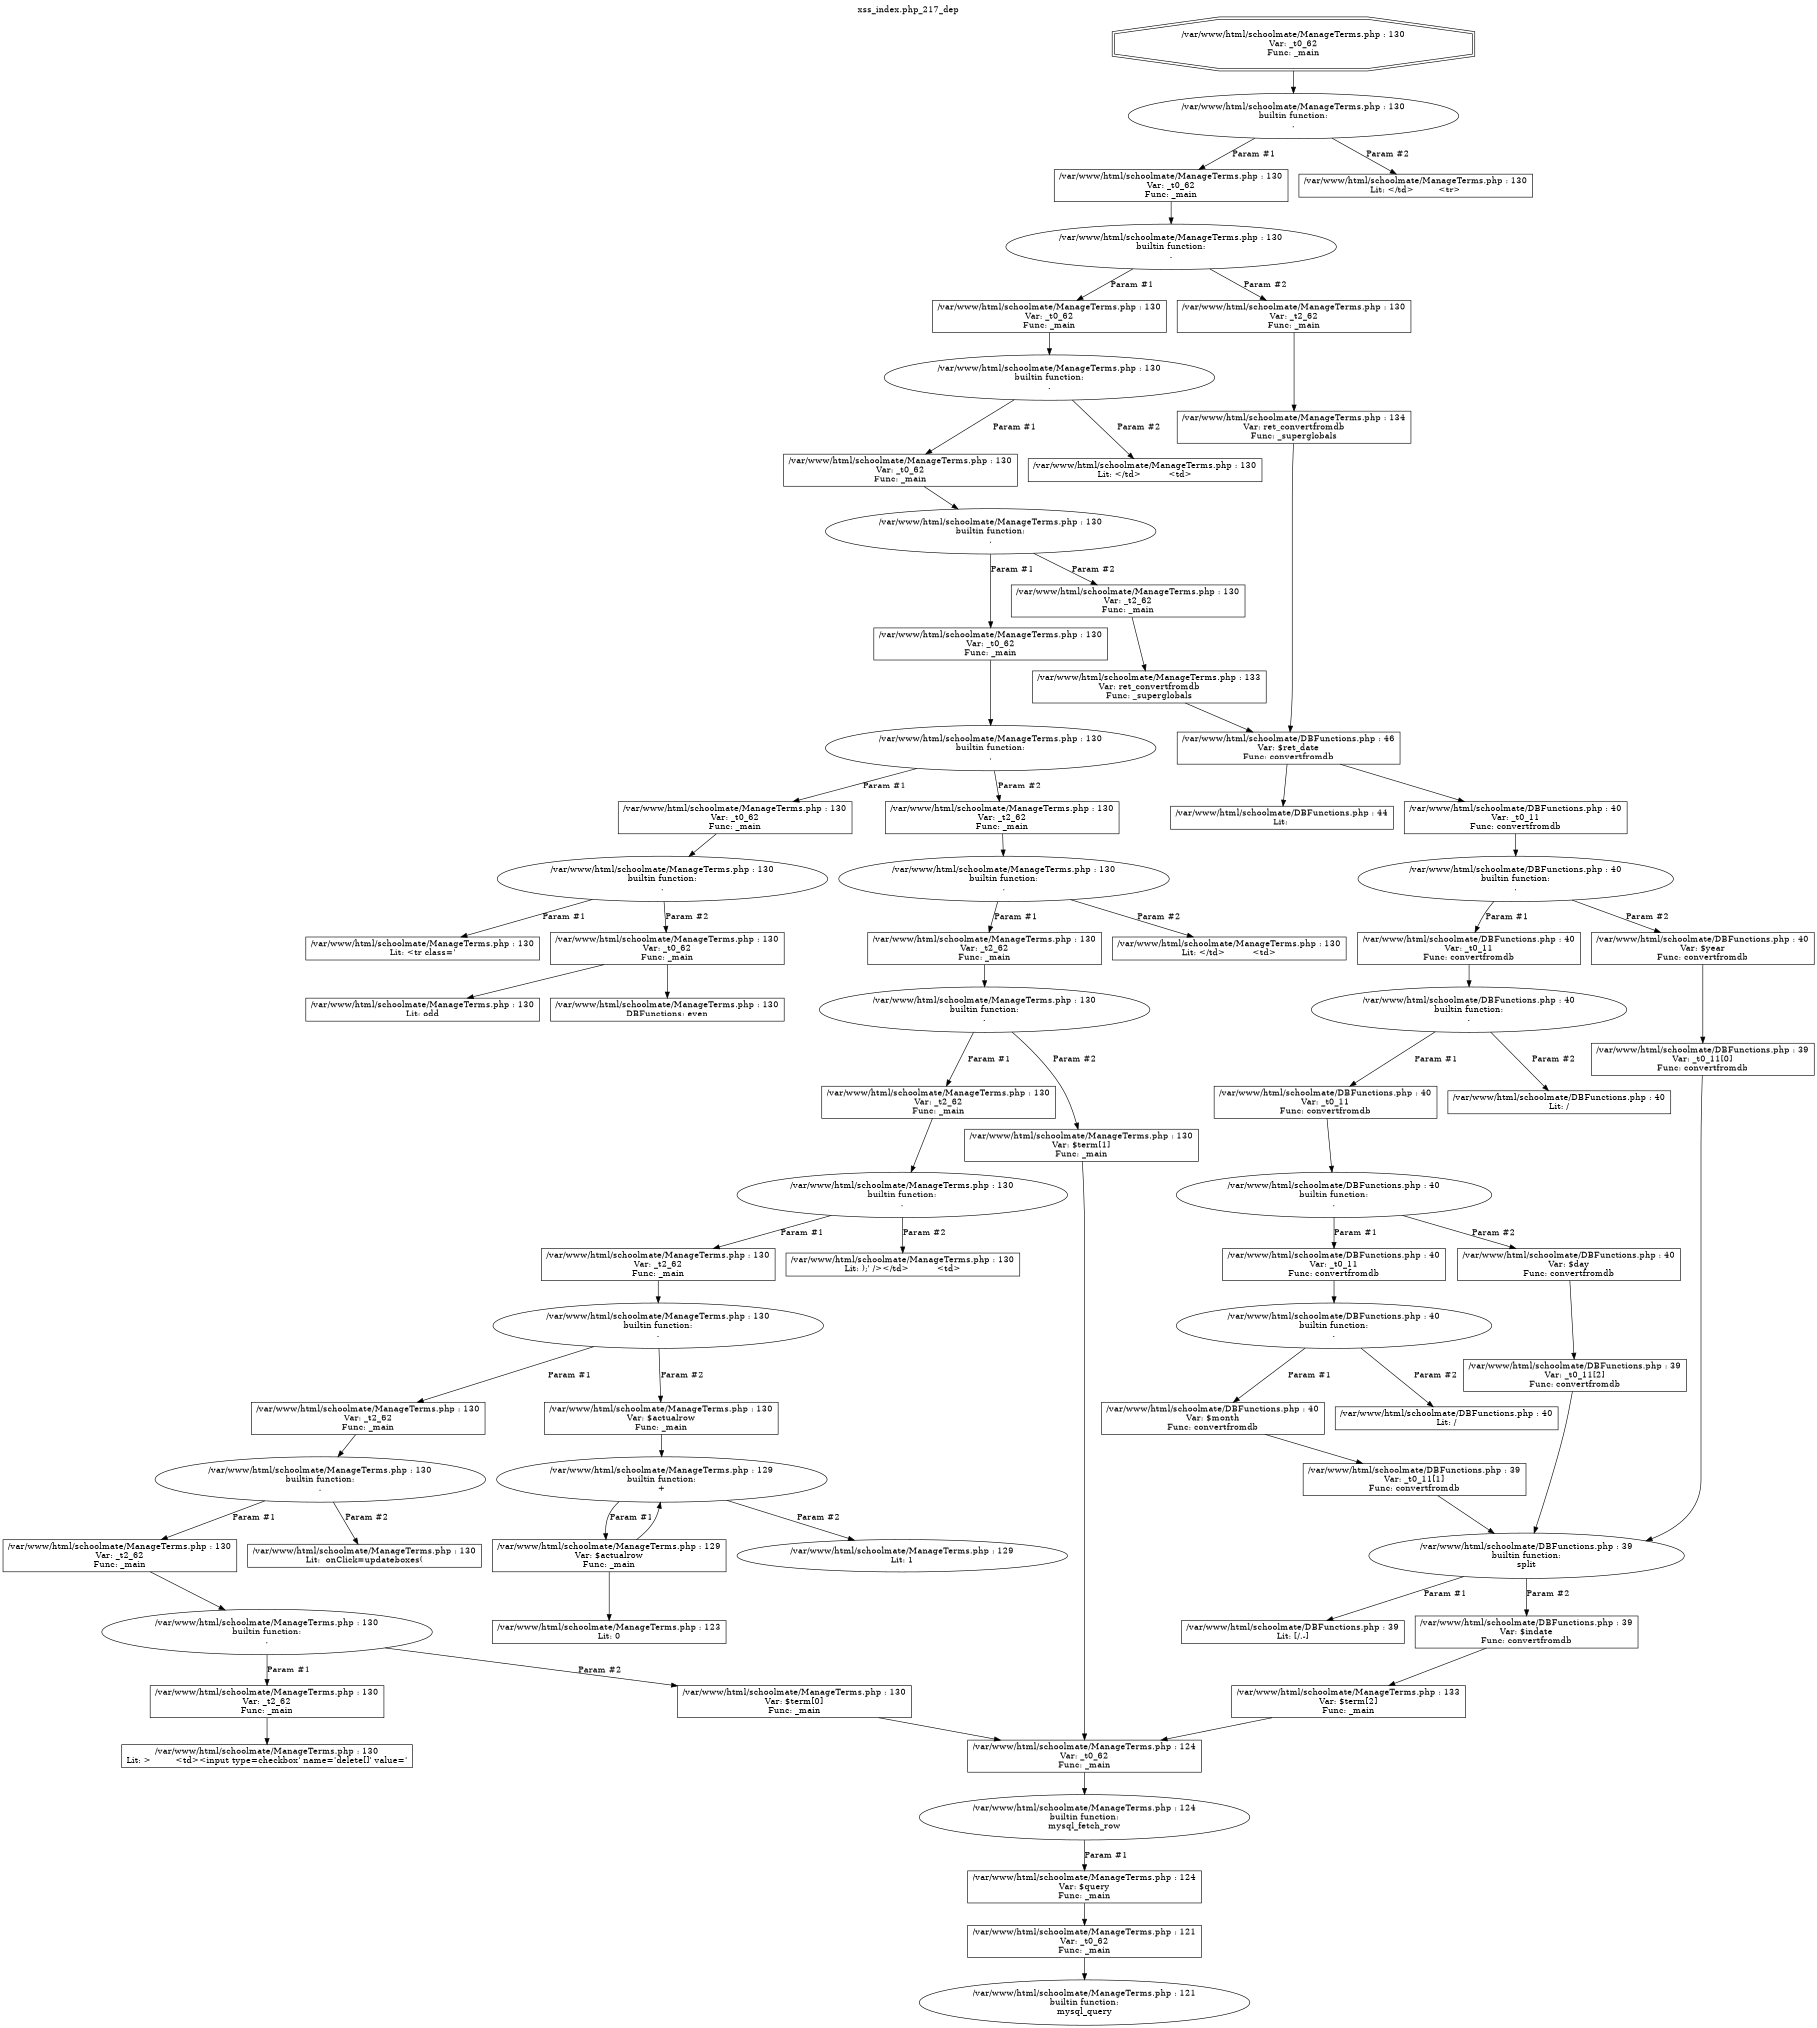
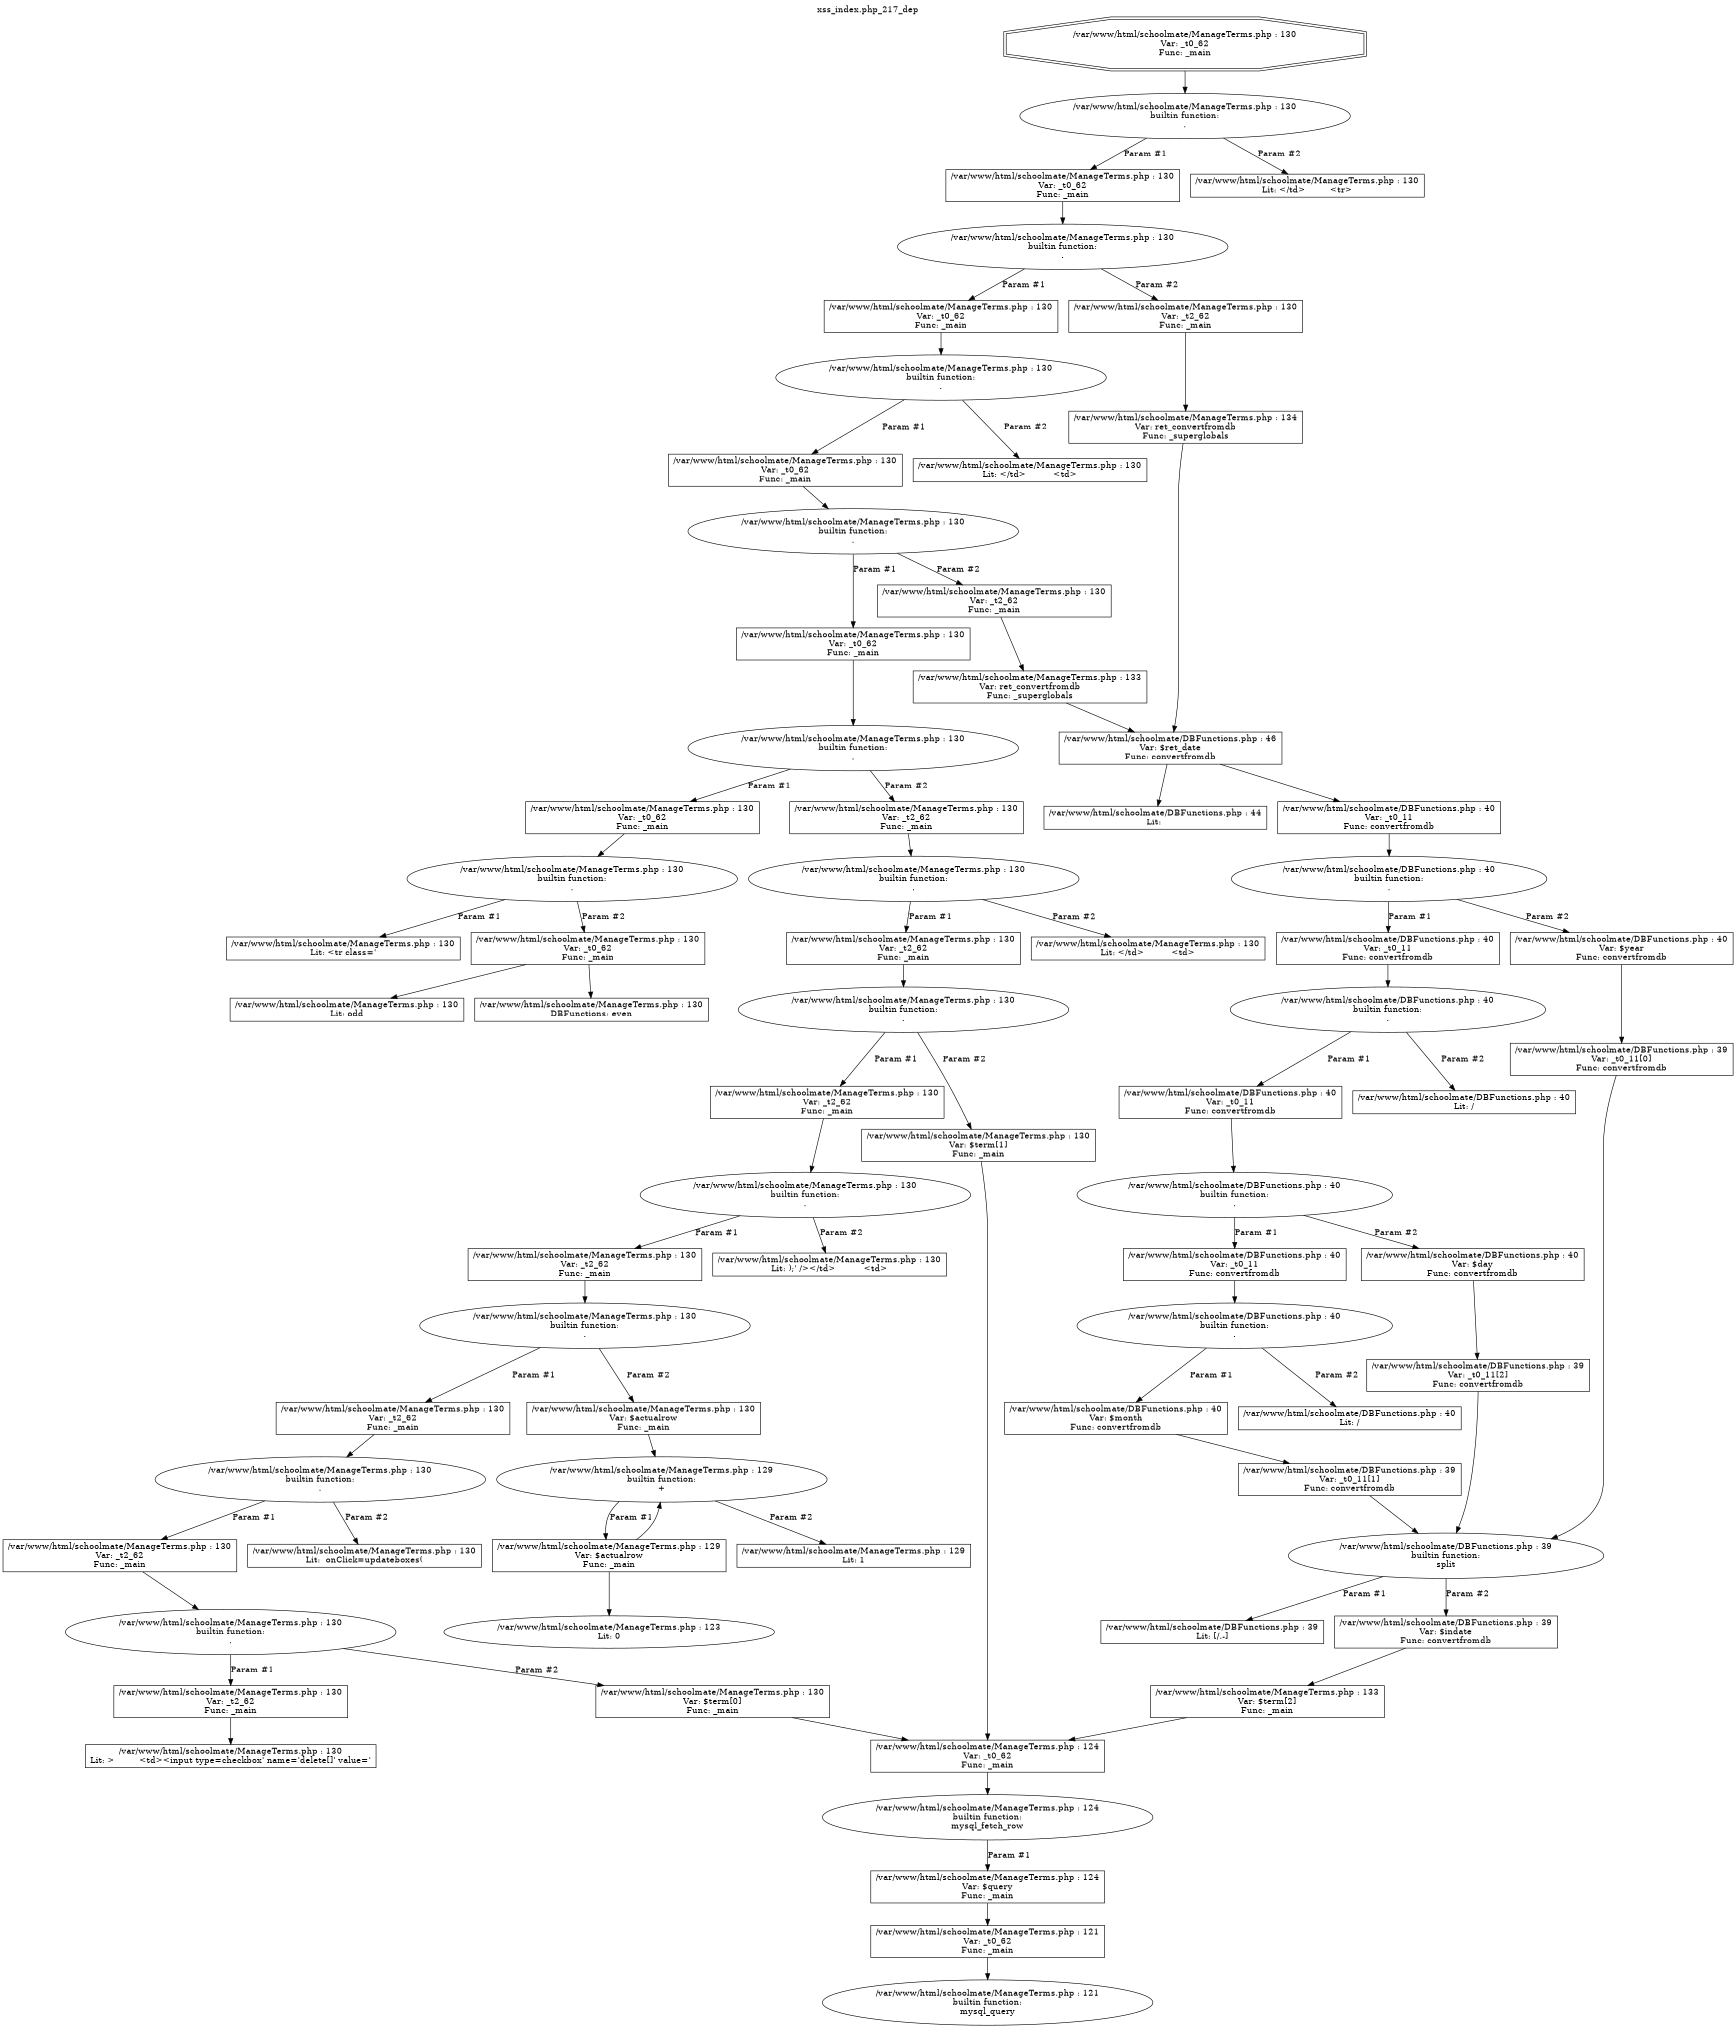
node "/var/www/html/schoolmate/ManageTerms.php : 129 Lit: 1": shape ellipse -> box
node "/var/www/html/schoolmate/ManageTerms.php : 123 Lit: 0": shape box -> ellipse
